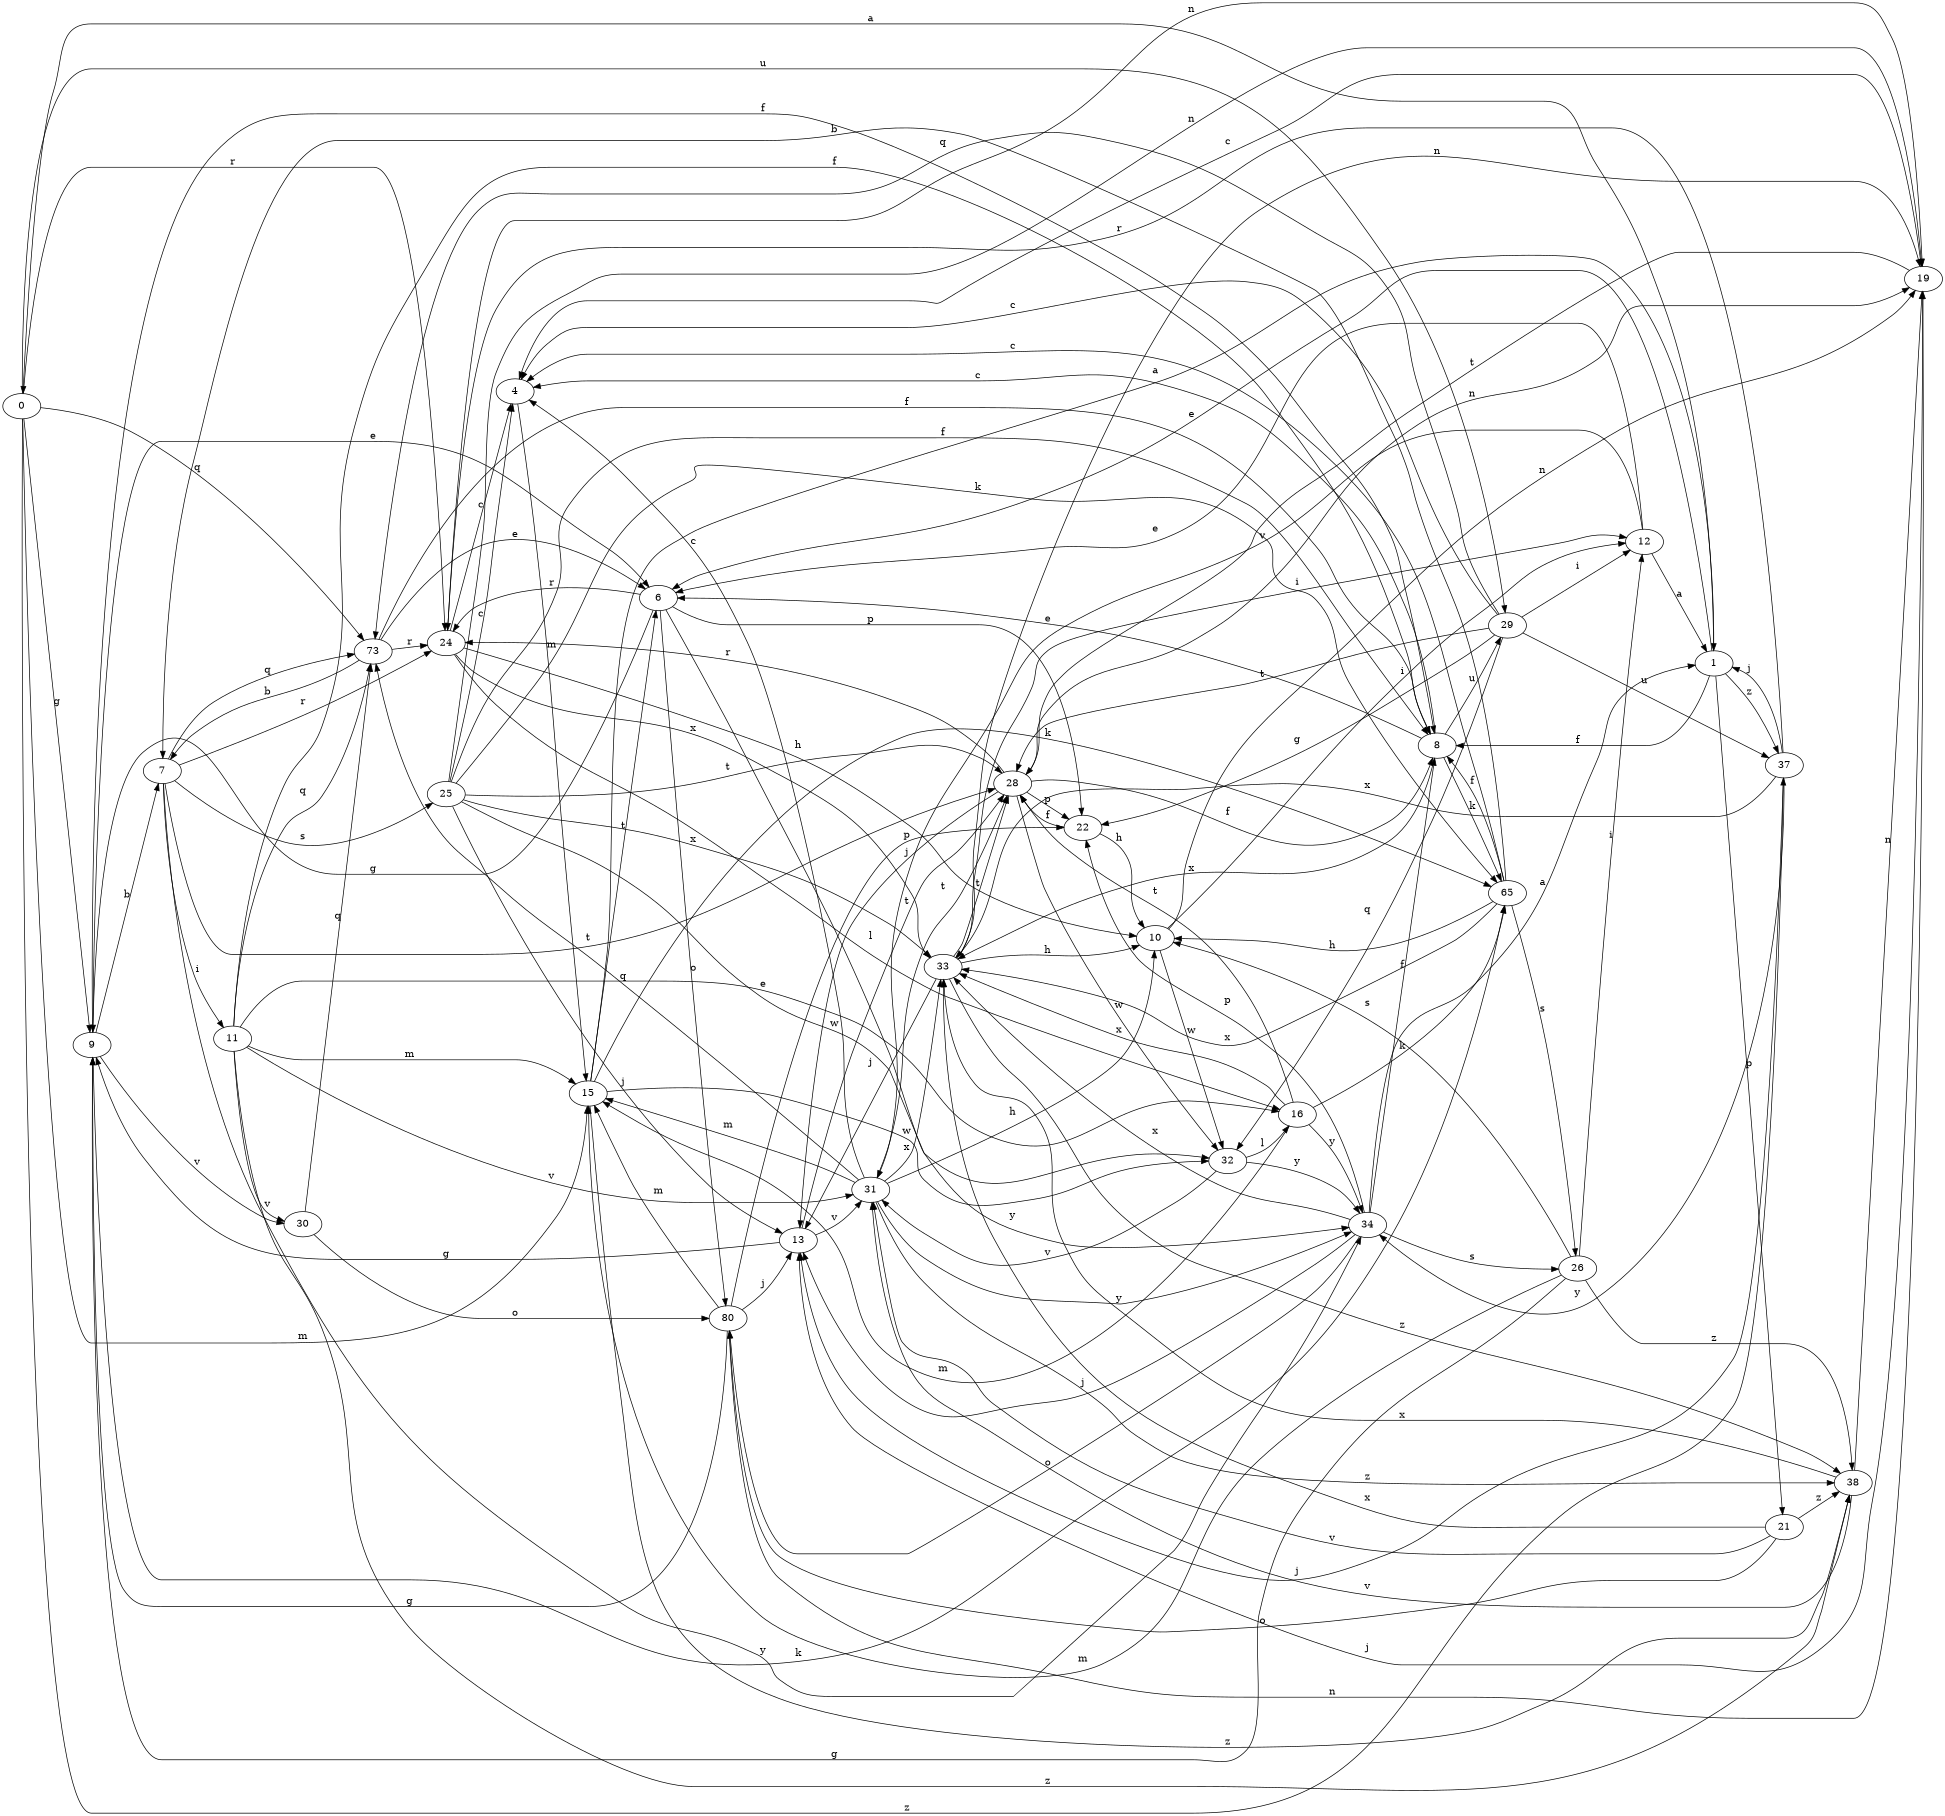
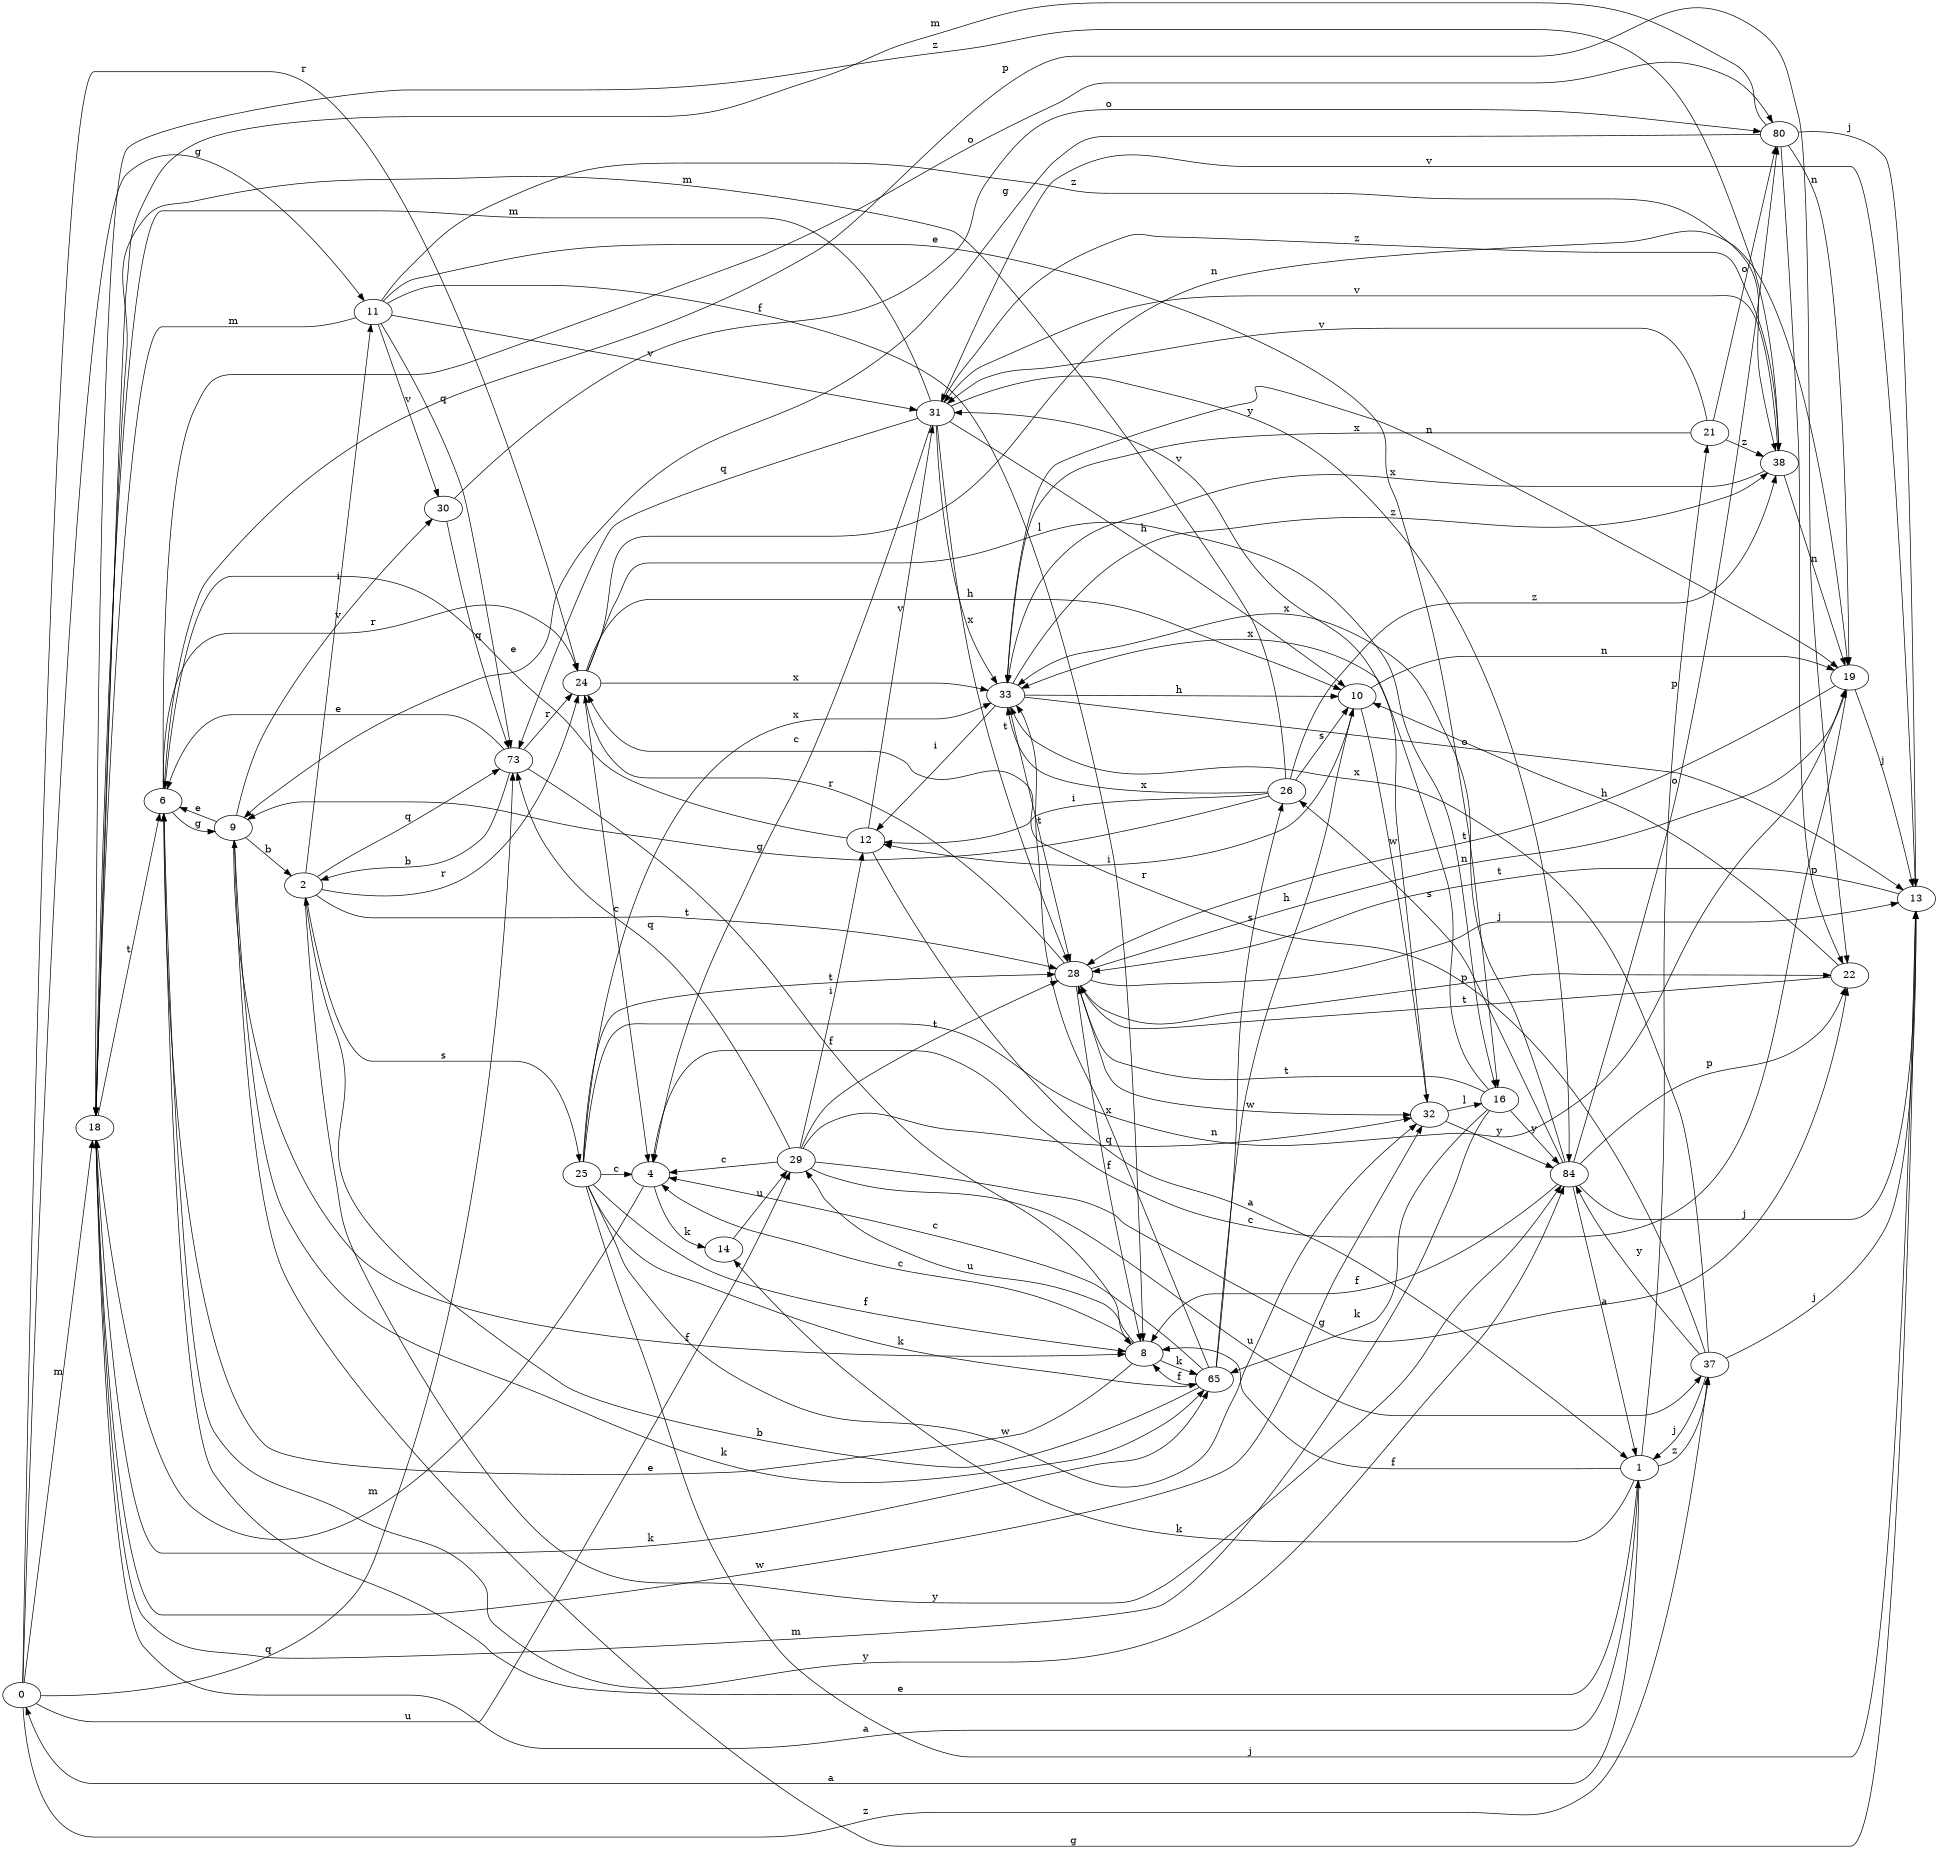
edge "0" -> "9": now "0" -> "11"
node "7": label "7" -> "2"
edge "22" -> "28": label "f" -> "t"
edge "8" -> "33": now "26" -> "33"
edge "33" -> "13": label "j" -> "o"
node "15": label "15" -> "18"
node "34": label "34" -> "84"
node "14": added
